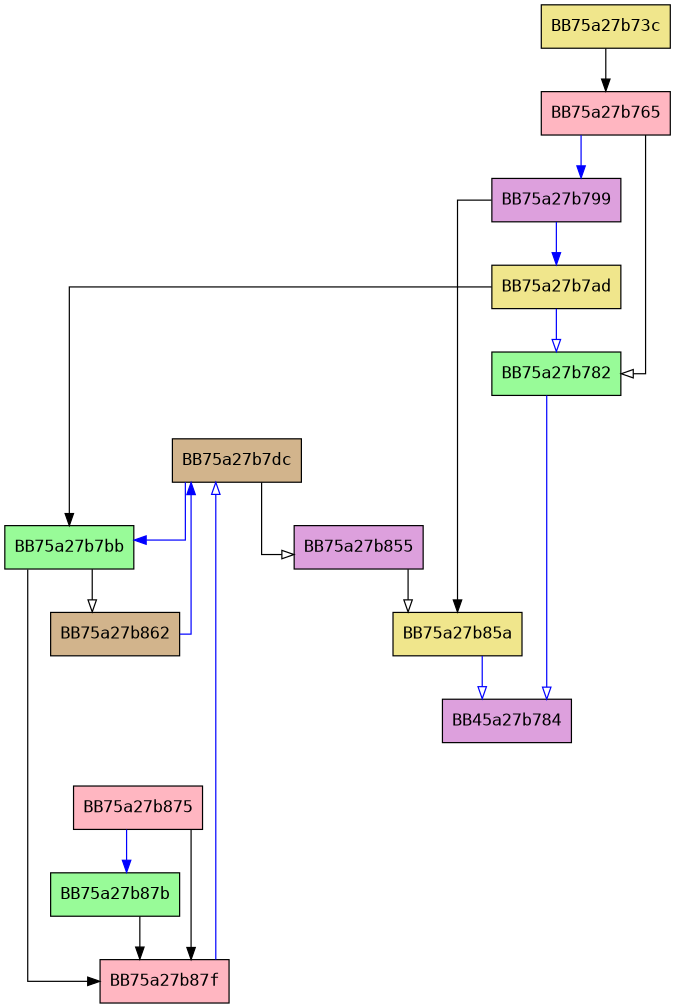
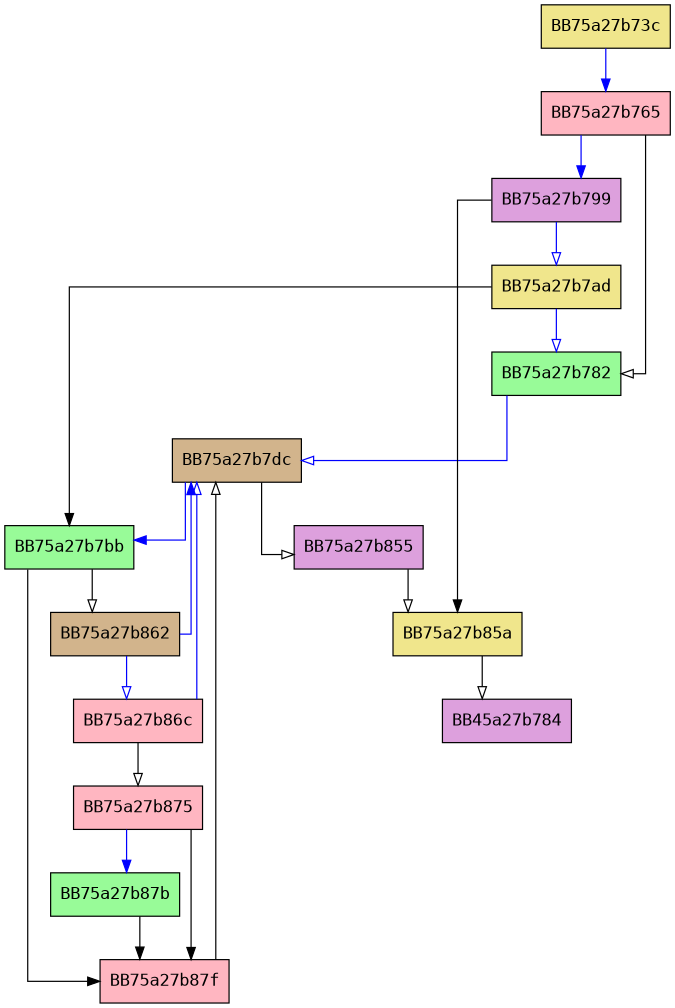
edge "BB75a27b73c" -> "BB75a27b765": color black -> blue
edge "BB75a27b799" -> "BB75a27b7ad": arrowhead normal -> onormal
edge "BB75a27b782" -> "BB45a27b784": now "BB75a27b782" -> "BB75a27b7dc"
edge "BB75a27b85a" -> "BB45a27b784": color blue -> black
node "BB75a27b86c": added
edge "BB75a27b87f" -> "BB75a27b7dc": color blue -> black
